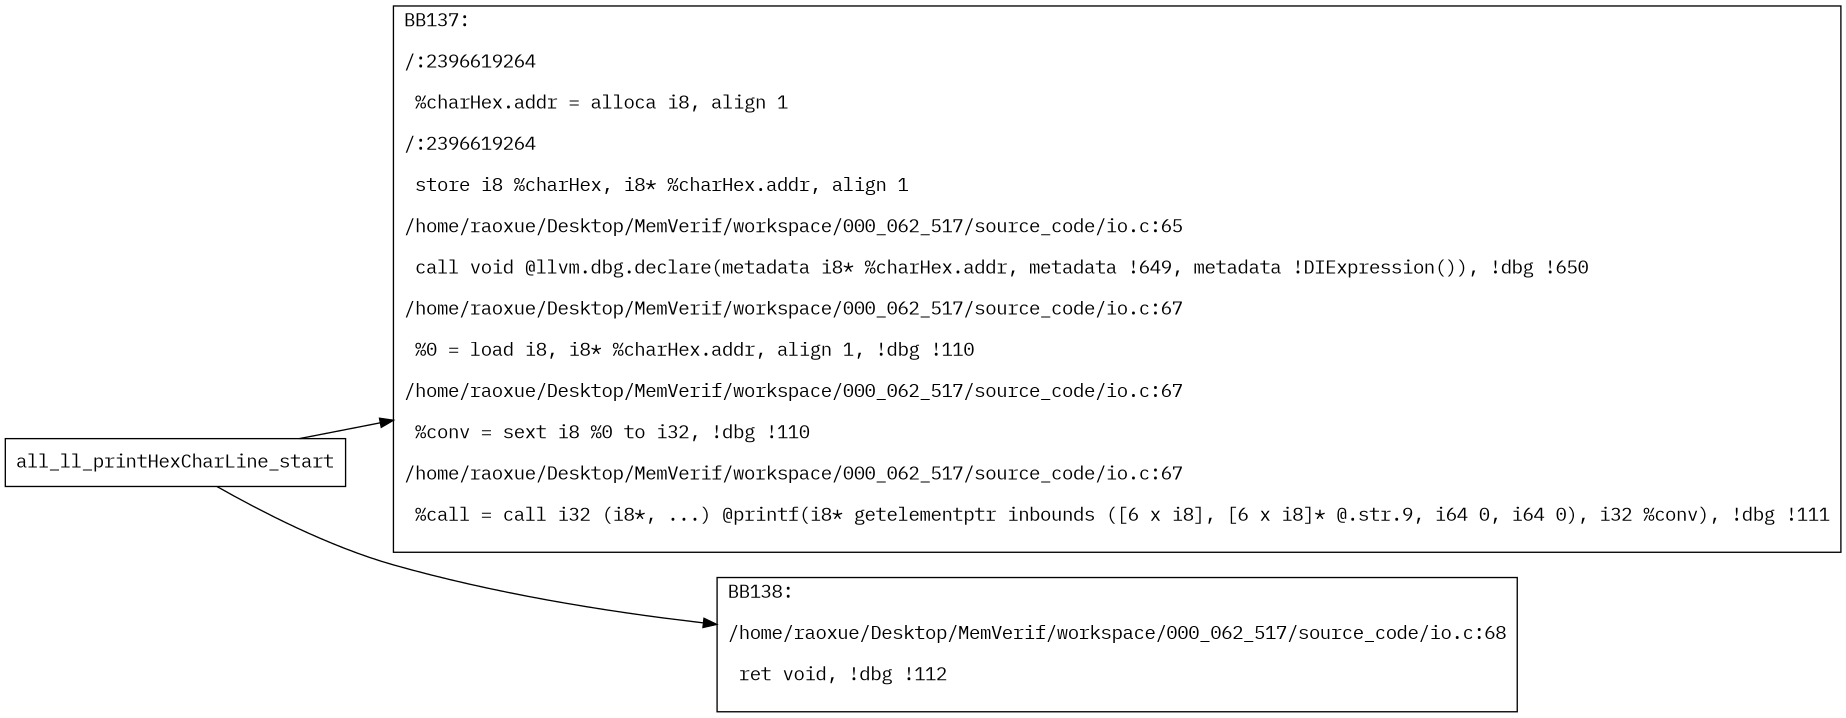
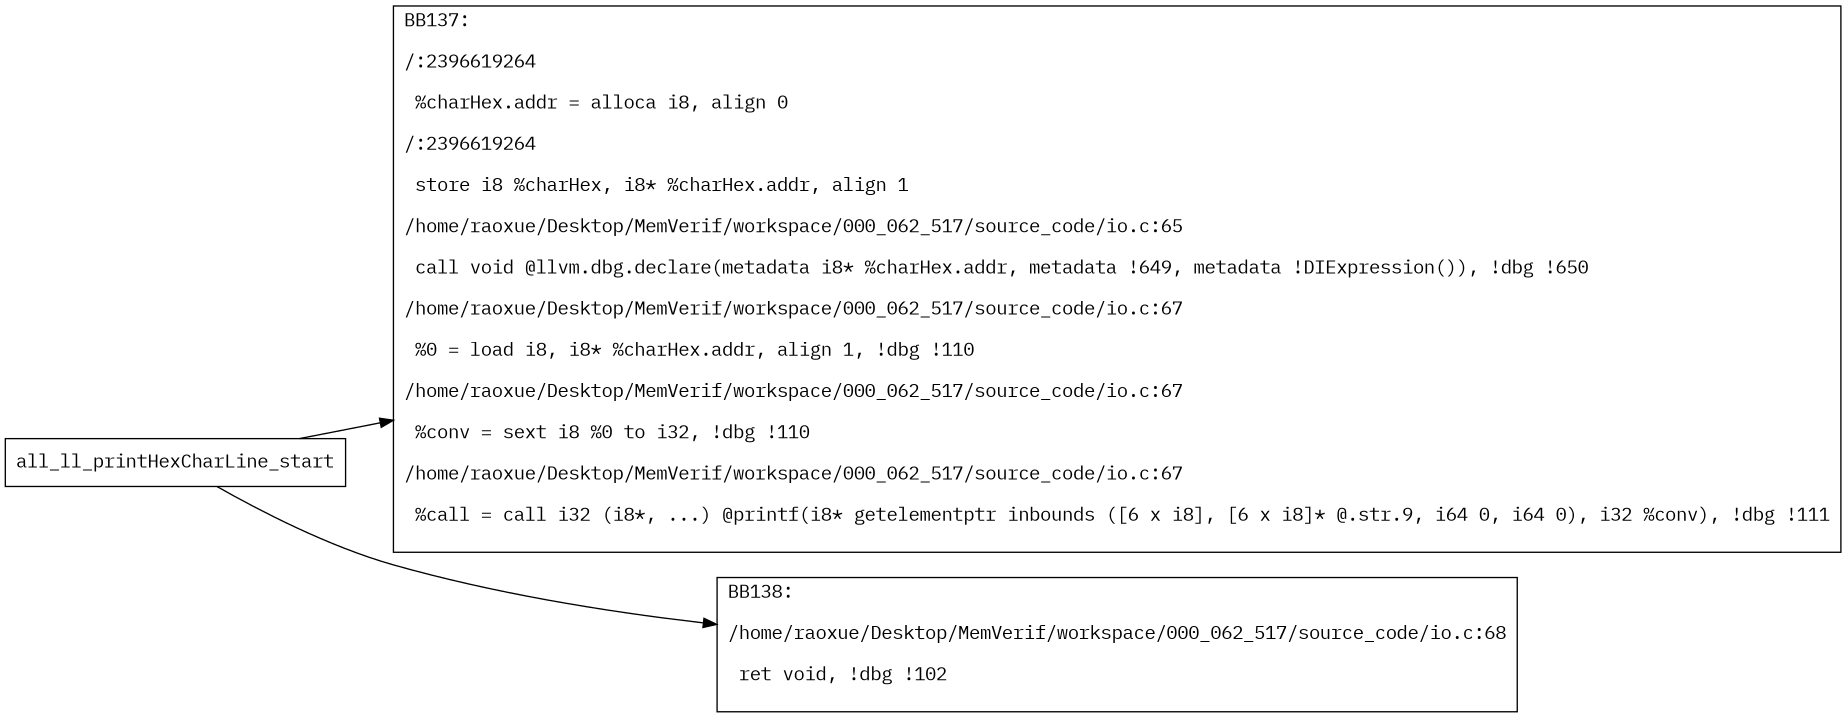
node "BB137:": text "%charHex.addr = alloca i8, align 1" -> "%charHex.addr = alloca i8, align 0"
node "BB138:": text "ret void, !dbg !112" -> "ret void, !dbg !102"
